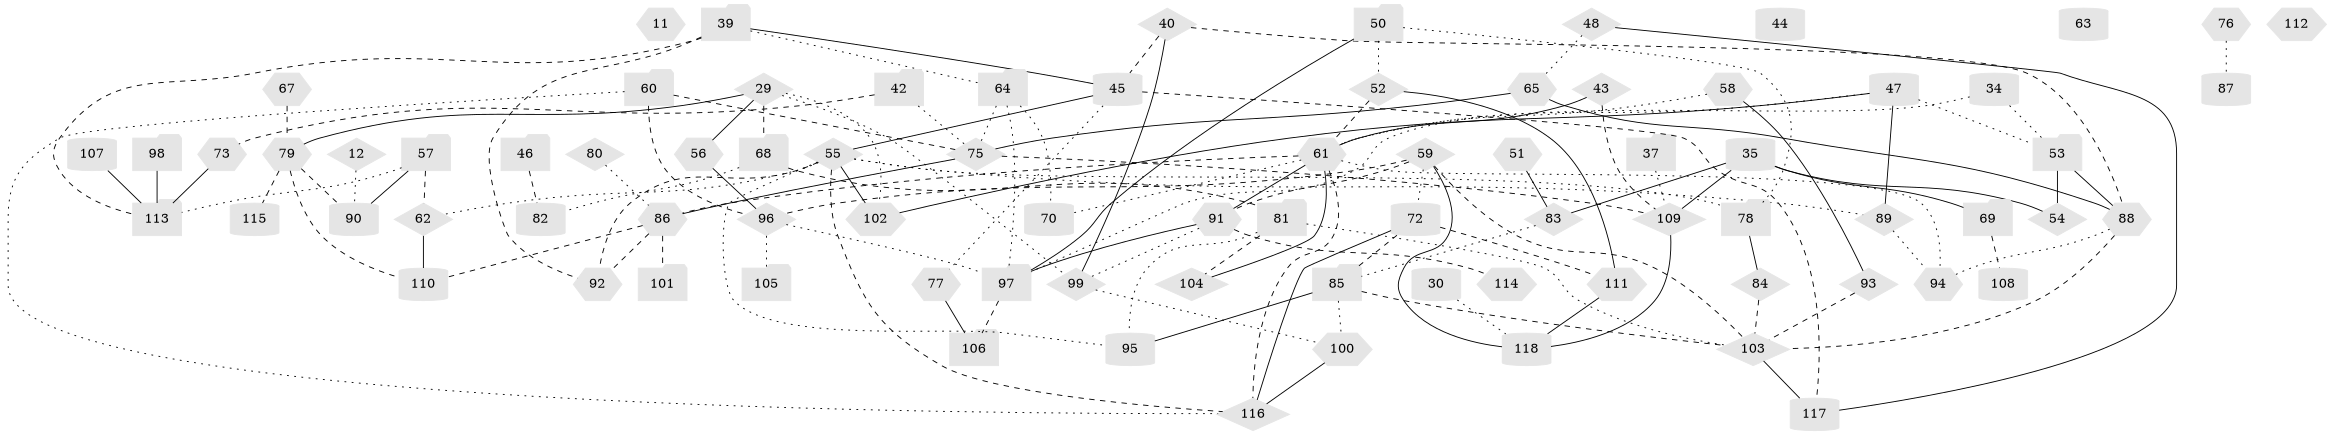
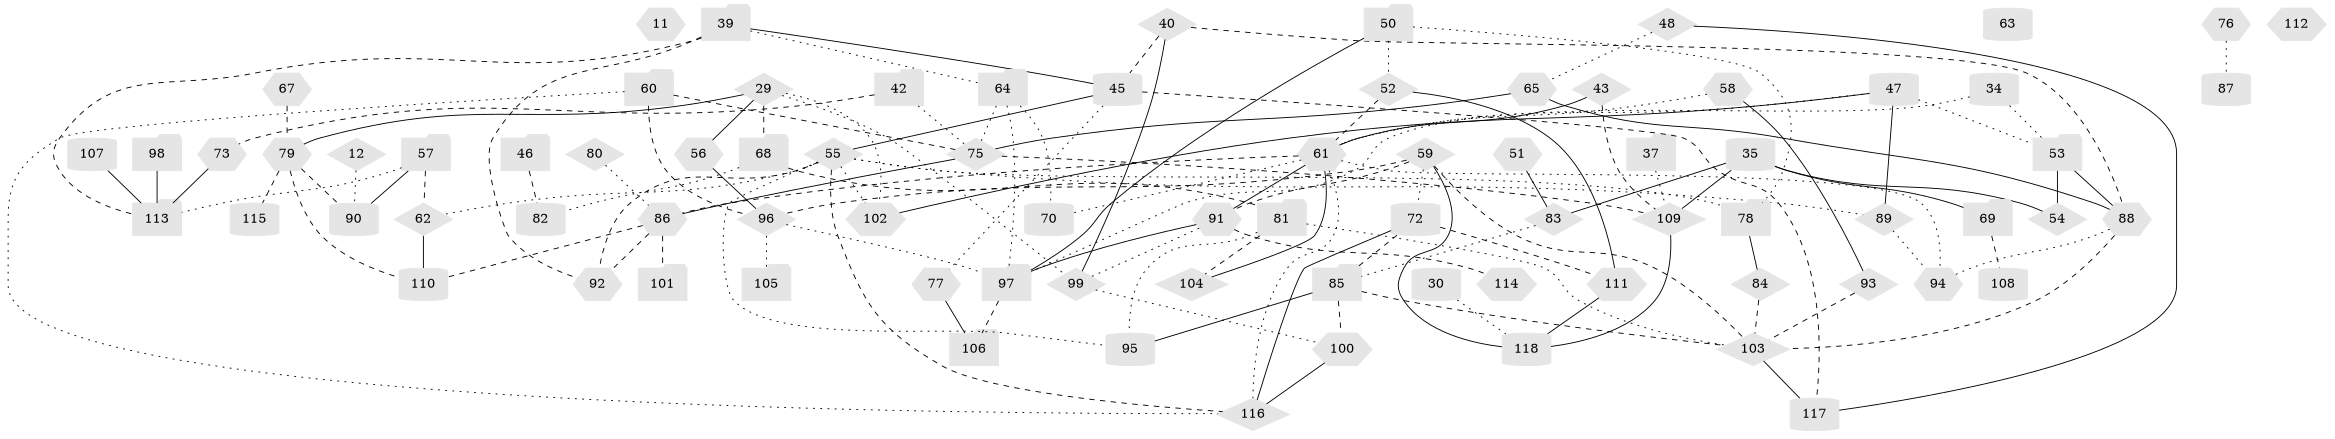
node "44": removed
edge "55" -- "102": style solid -> dotted
edge "61" -- "116": style dashed -> dotted
edge "85" -- "100": style dotted -> dashed
